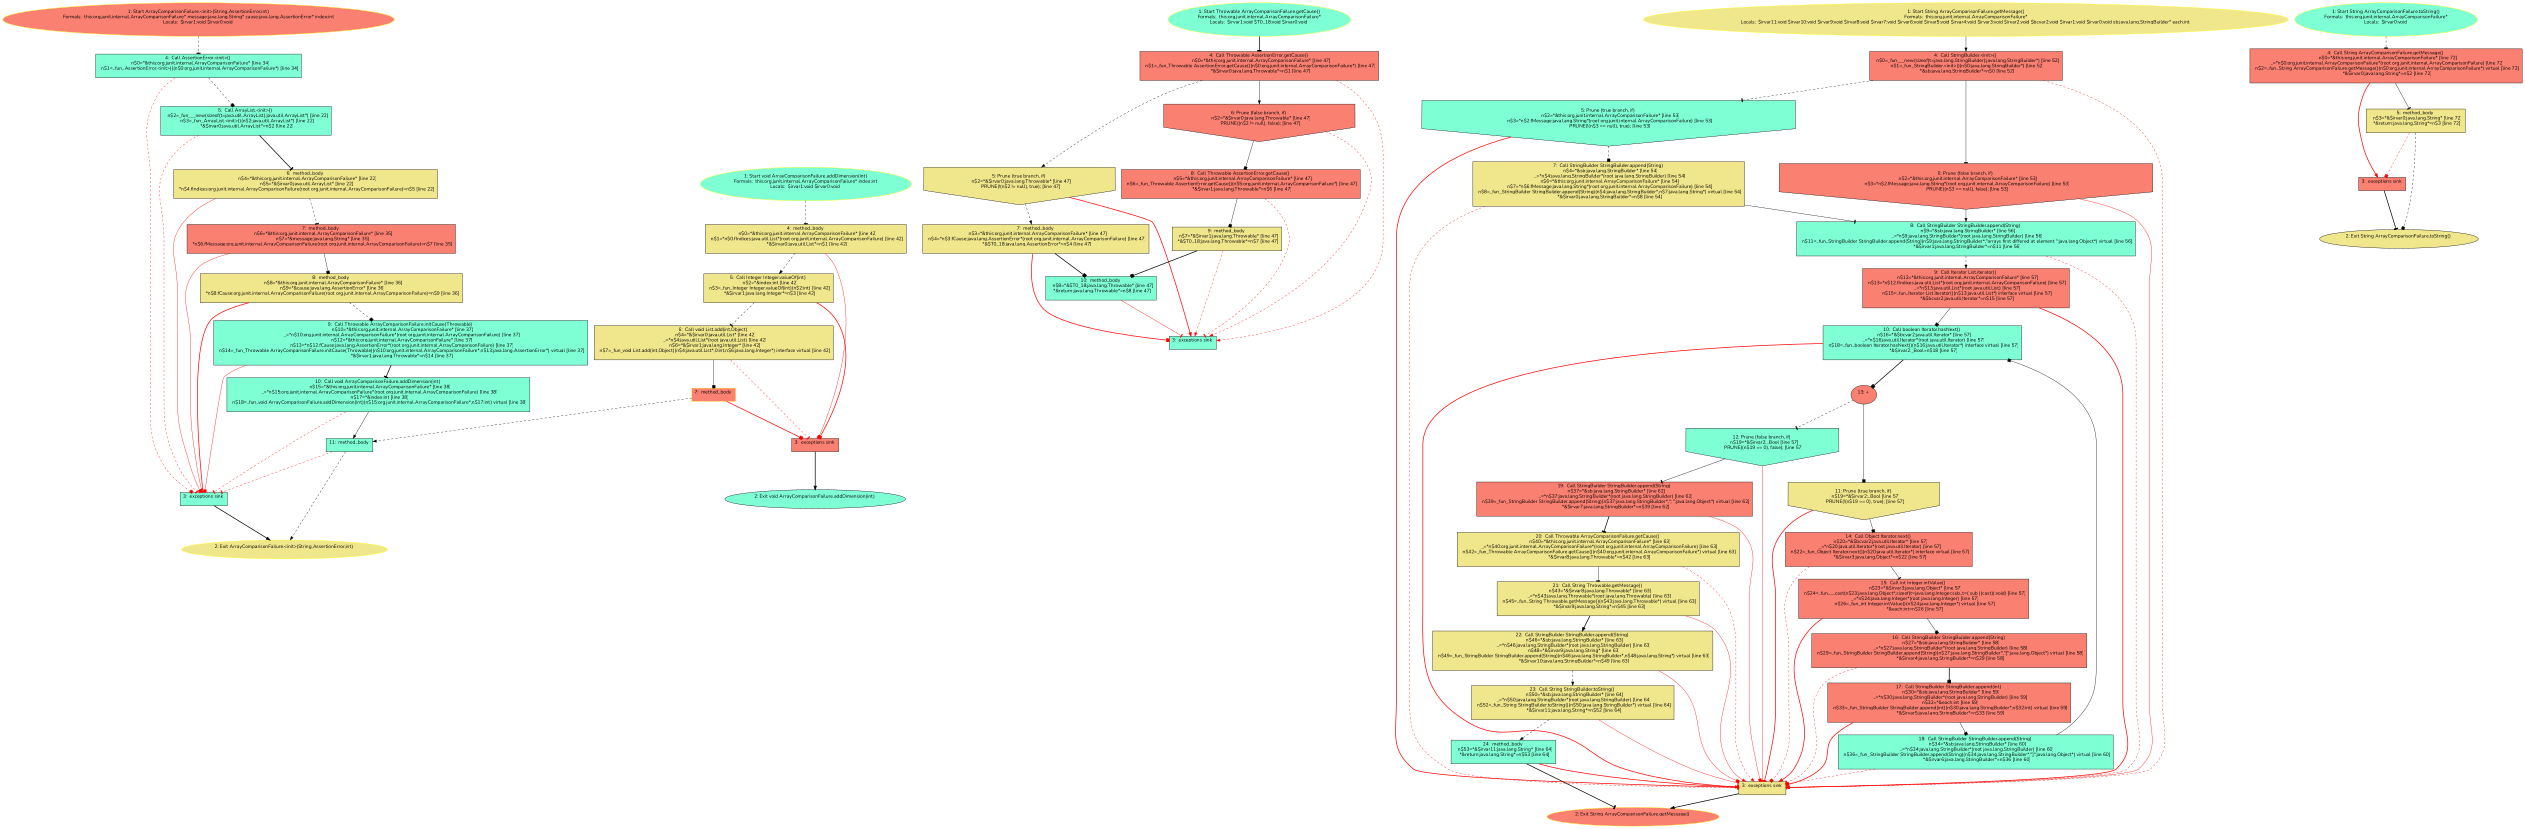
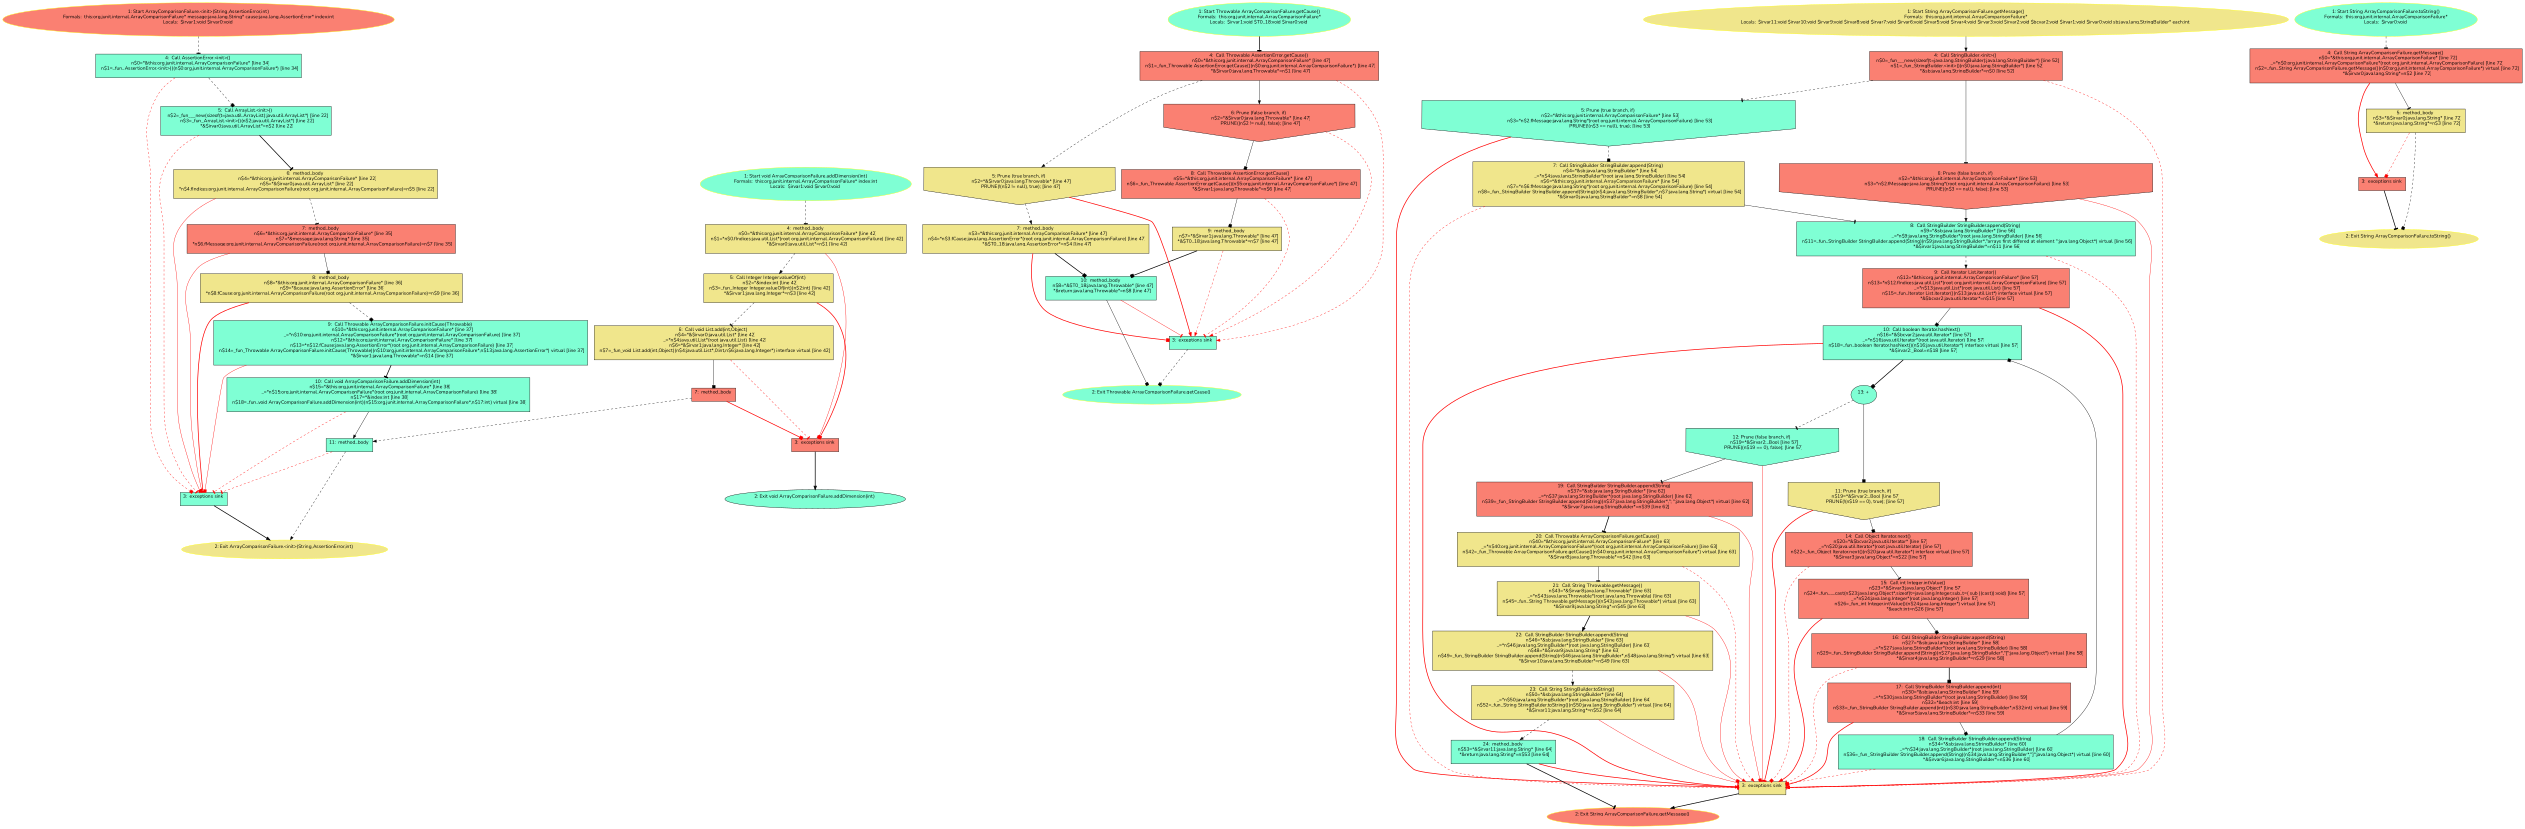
node "2: Exit String ArrayComparisonFailure.toString()": color black -> yellow
node "7:  method_body": color yellow -> black
node "2: Exit Throwable ArrayComparisonFailure.getCause()": added
node "13: +": fillcolor salmon -> aquamarine
